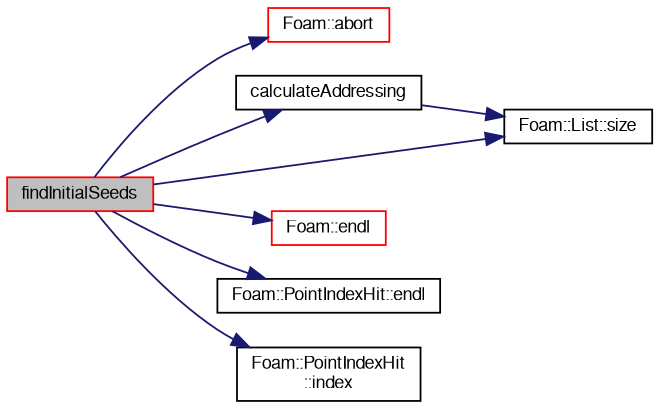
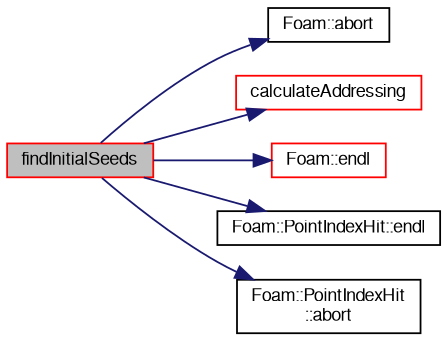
node "Foam::abort": color red -> black
node "calculateAddressing": color black -> red
node "Foam::List::size": removed
node "Foam::PointIndexHit ::index": label "Foam::PointIndexHit ::index" -> "Foam::PointIndexHit ::abort"
